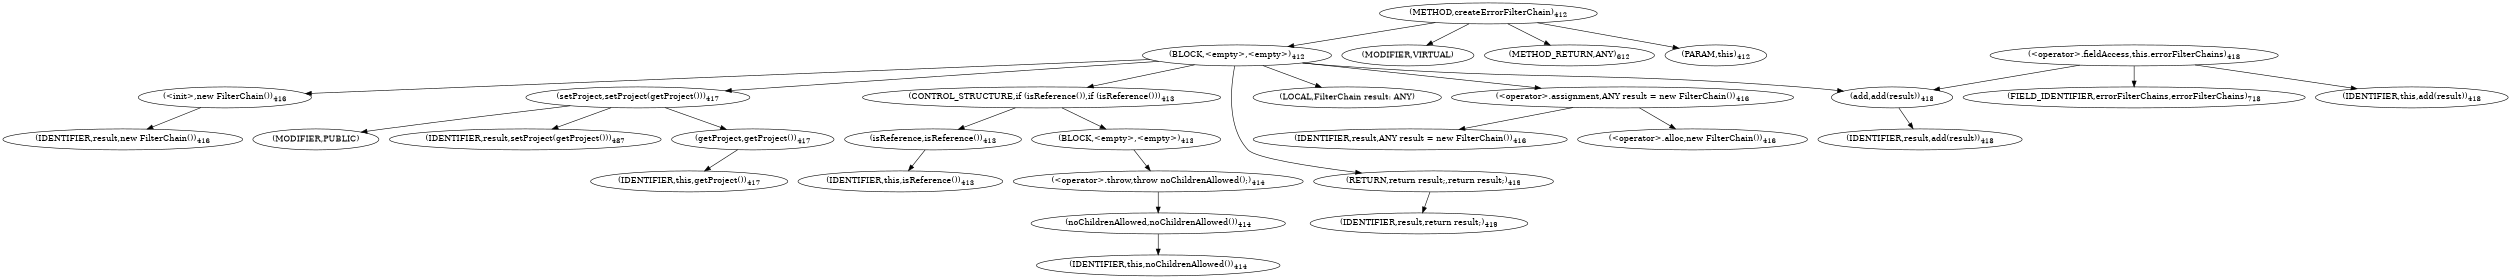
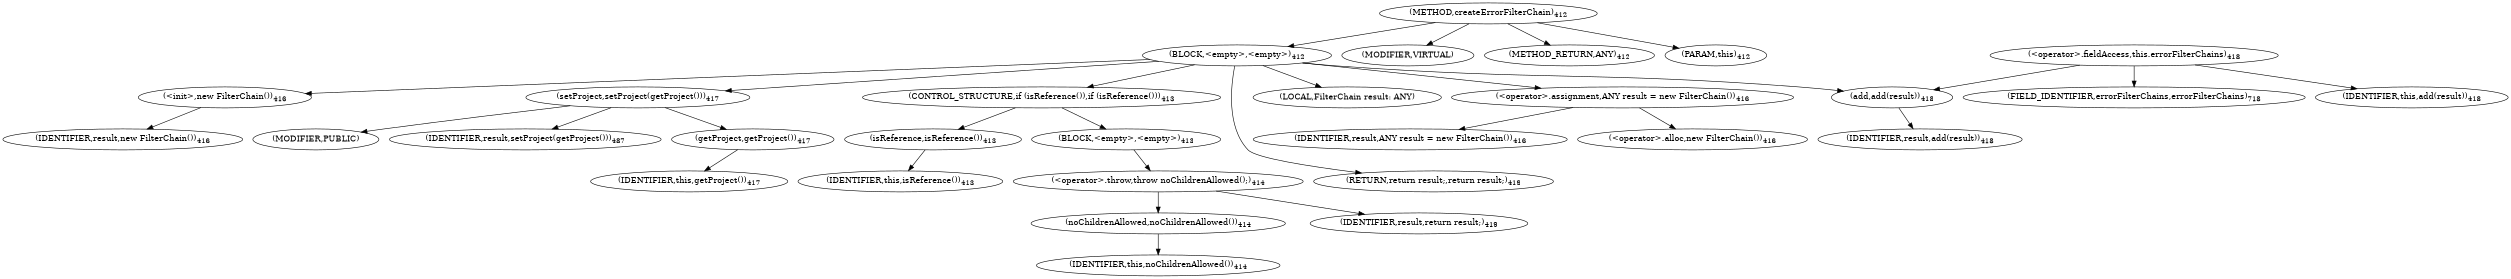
node "(METHOD_RETURN,ANY)": text "612" -> "412"
edge "(RETURN,return result;,return result;)" -> "(IDENTIFIER,result,return result;)": now "(<operator>.throw,throw noChildrenAllowed();)" -> "(IDENTIFIER,result,return result;)"
